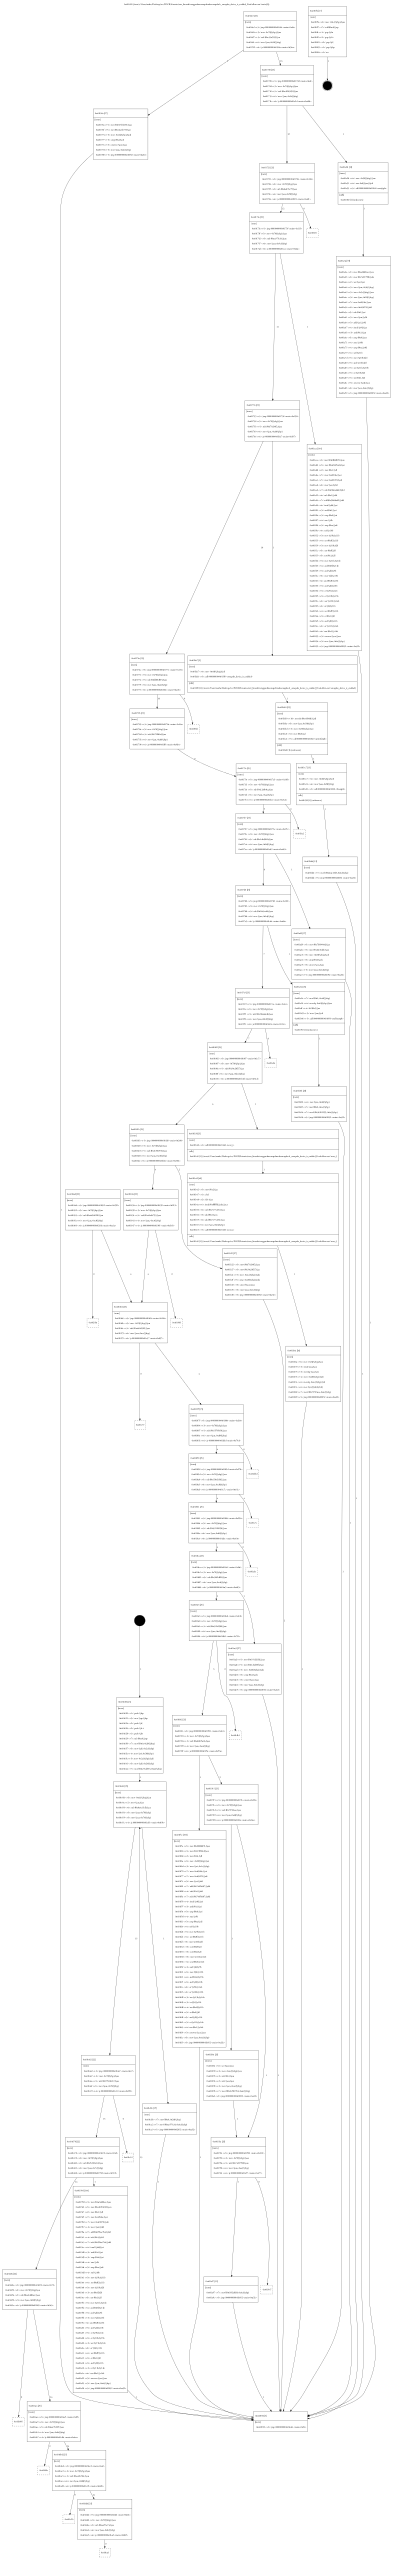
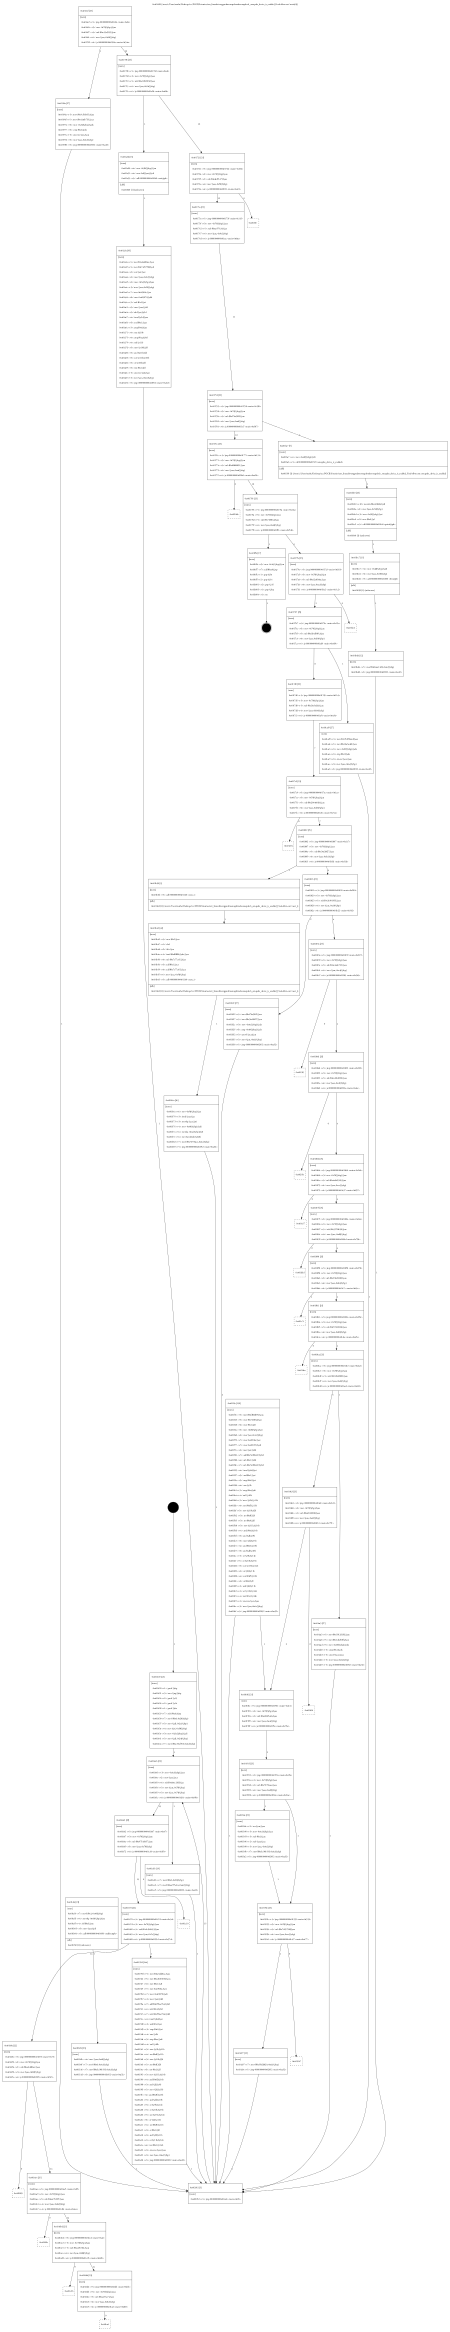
edge "0x401785 [25]" -> "0x401ff4 [17]": added, label "1"
node "0x401ece [144]": removed
edge "0x4017d0 [25]" -> "0x401af4 [23]": removed, label "1"
edge "0x401834 [25]" -> "0x401866 [25]": now "0x401834 [25]" -> "0x40184d [25]"
edge "0x4018fc [25]" -> "0x401f5e [150]": reversed
